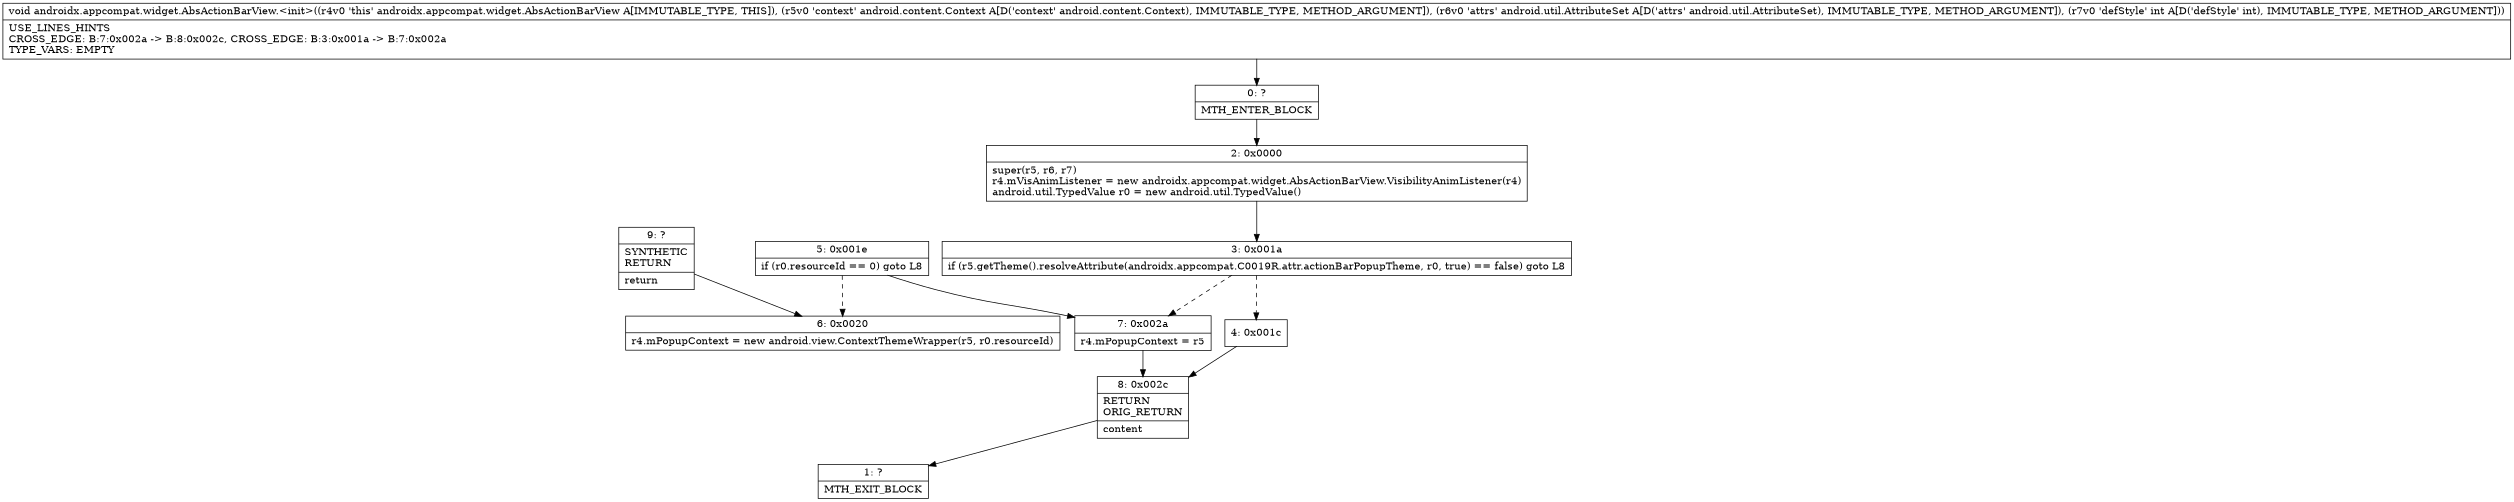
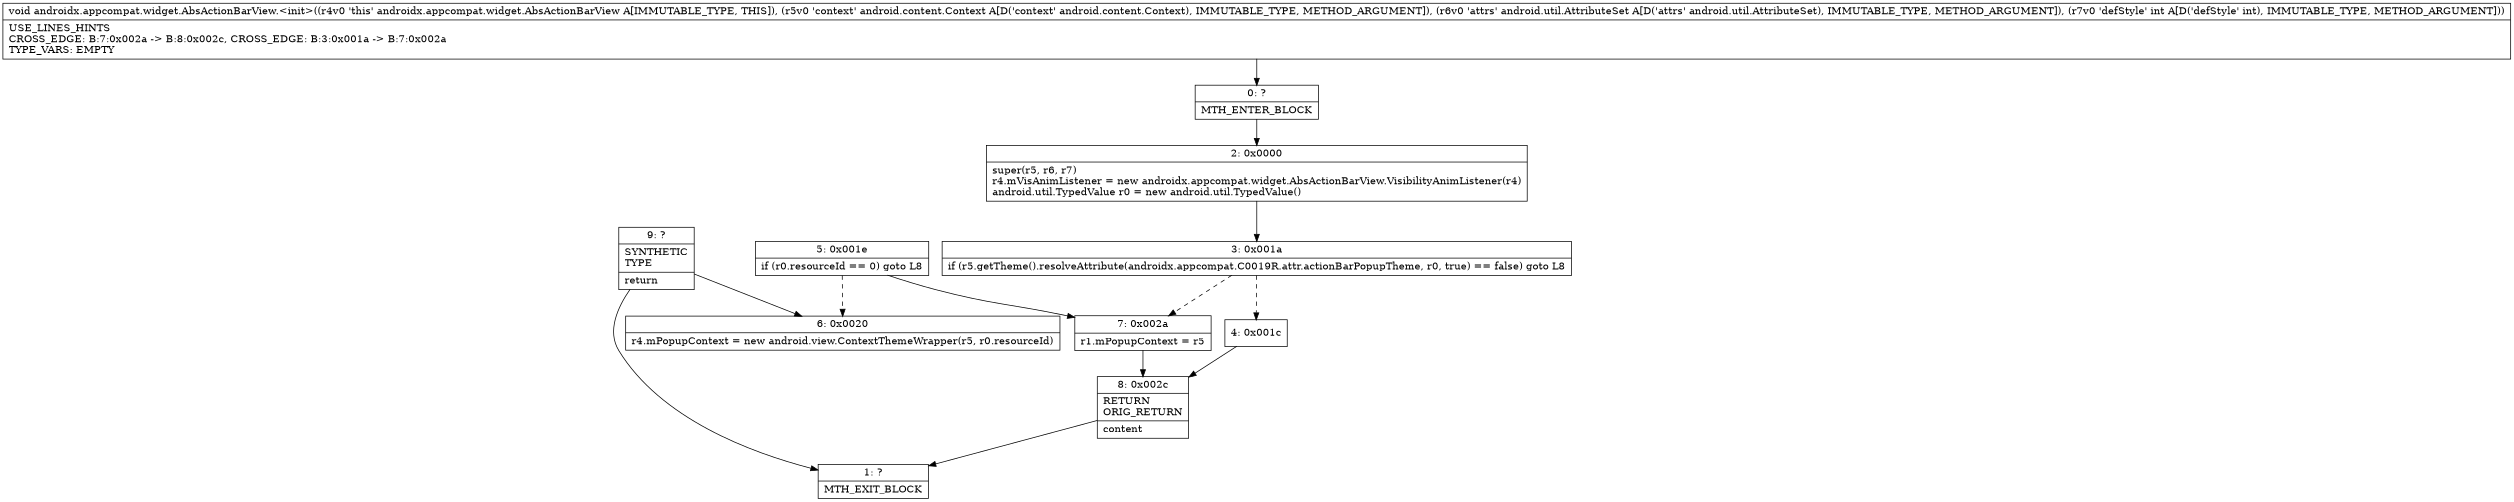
node "9: ?": text "RETURN" -> "TYPE"
node "7: 0x002a": text "r4.mPopupContext = r5" -> "r1.mPopupContext = r5"
edge "9: ?" -> "1: ?": added
